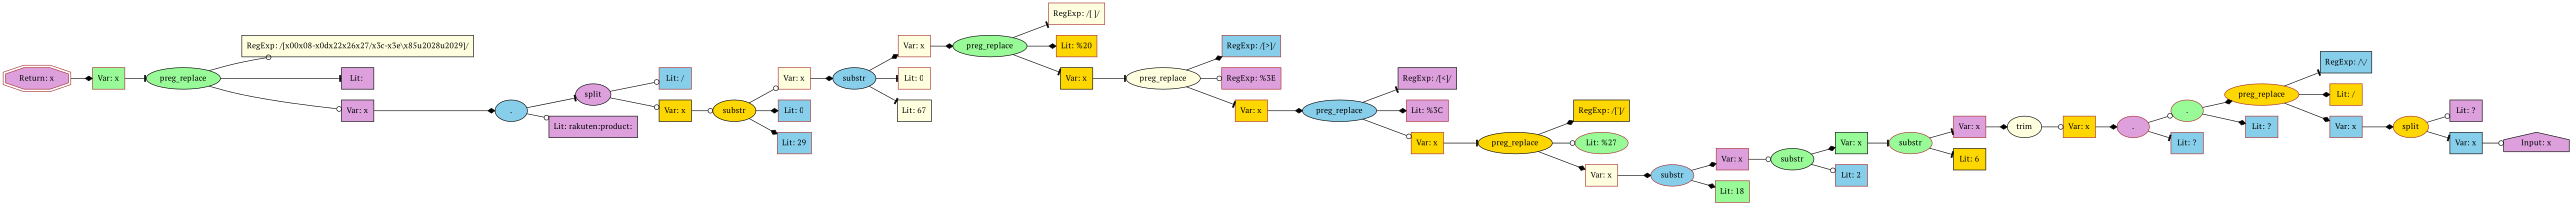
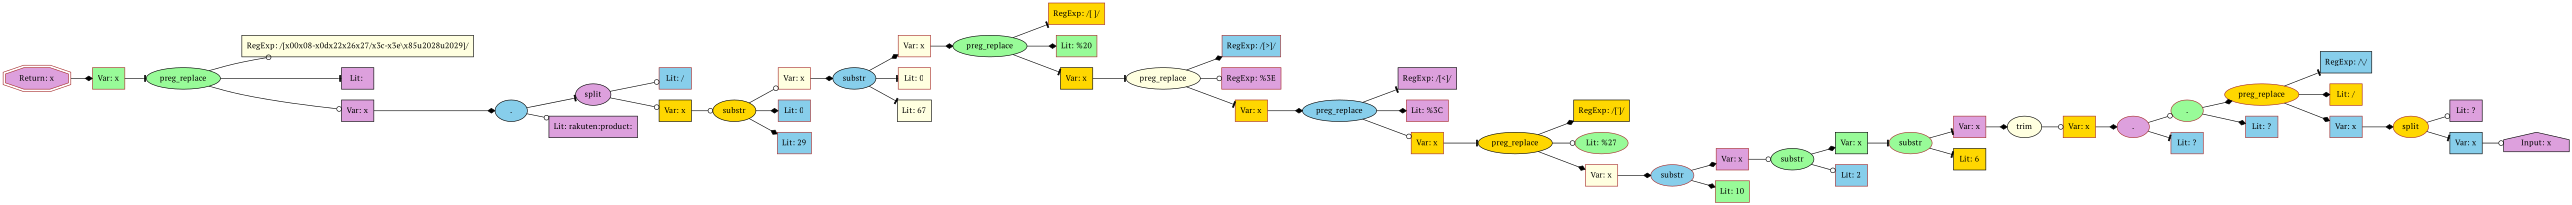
node "RegExp: /[ ]/": fillcolor lightyellow -> gold
node "Lit: %20": fillcolor gold -> palegreen
node "Lit: 18": label "Lit: 18" -> "Lit: 10"
